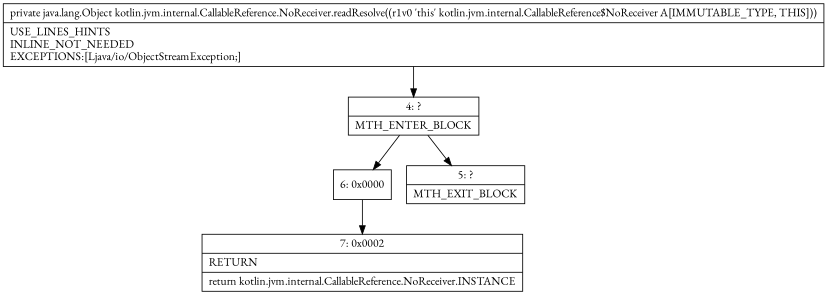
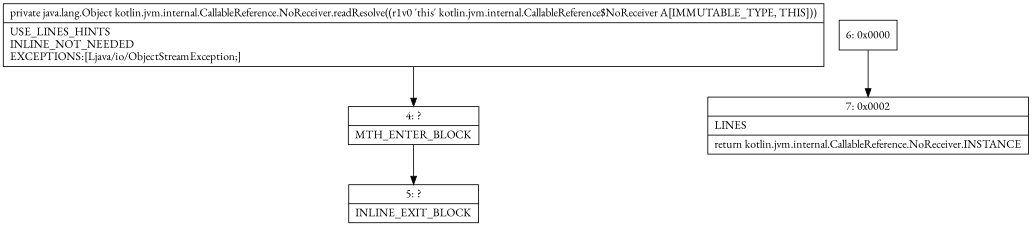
edge "4: ?" -> "6: 0x0000": removed
node "5: ?": text "MTH_EXIT_BLOCK" -> "INLINE_EXIT_BLOCK"
node "7: 0x0002": text "RETURN" -> "LINES"
